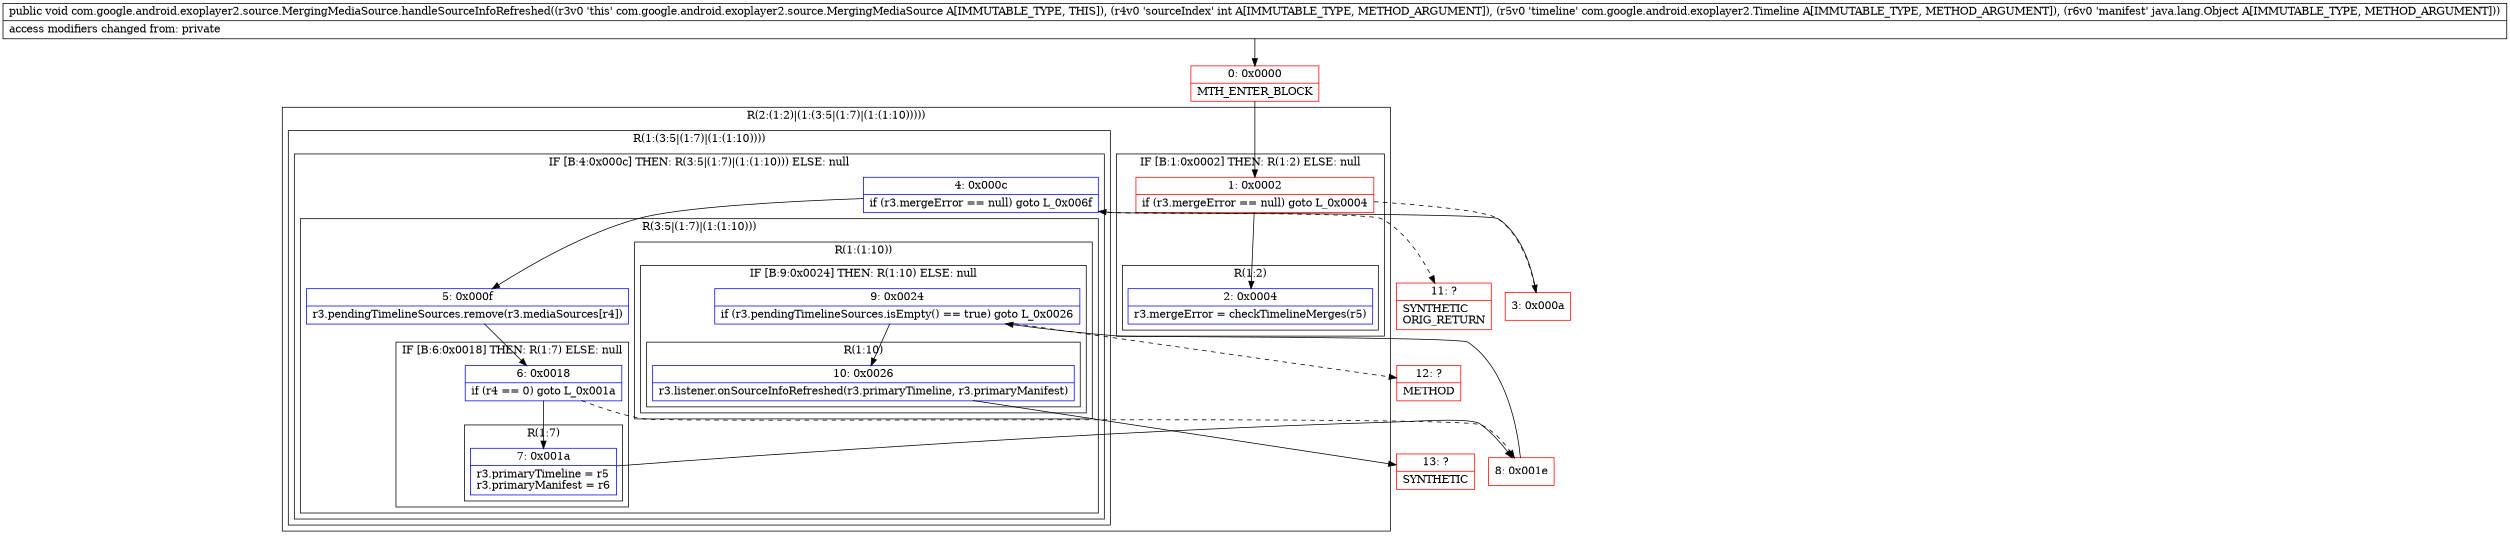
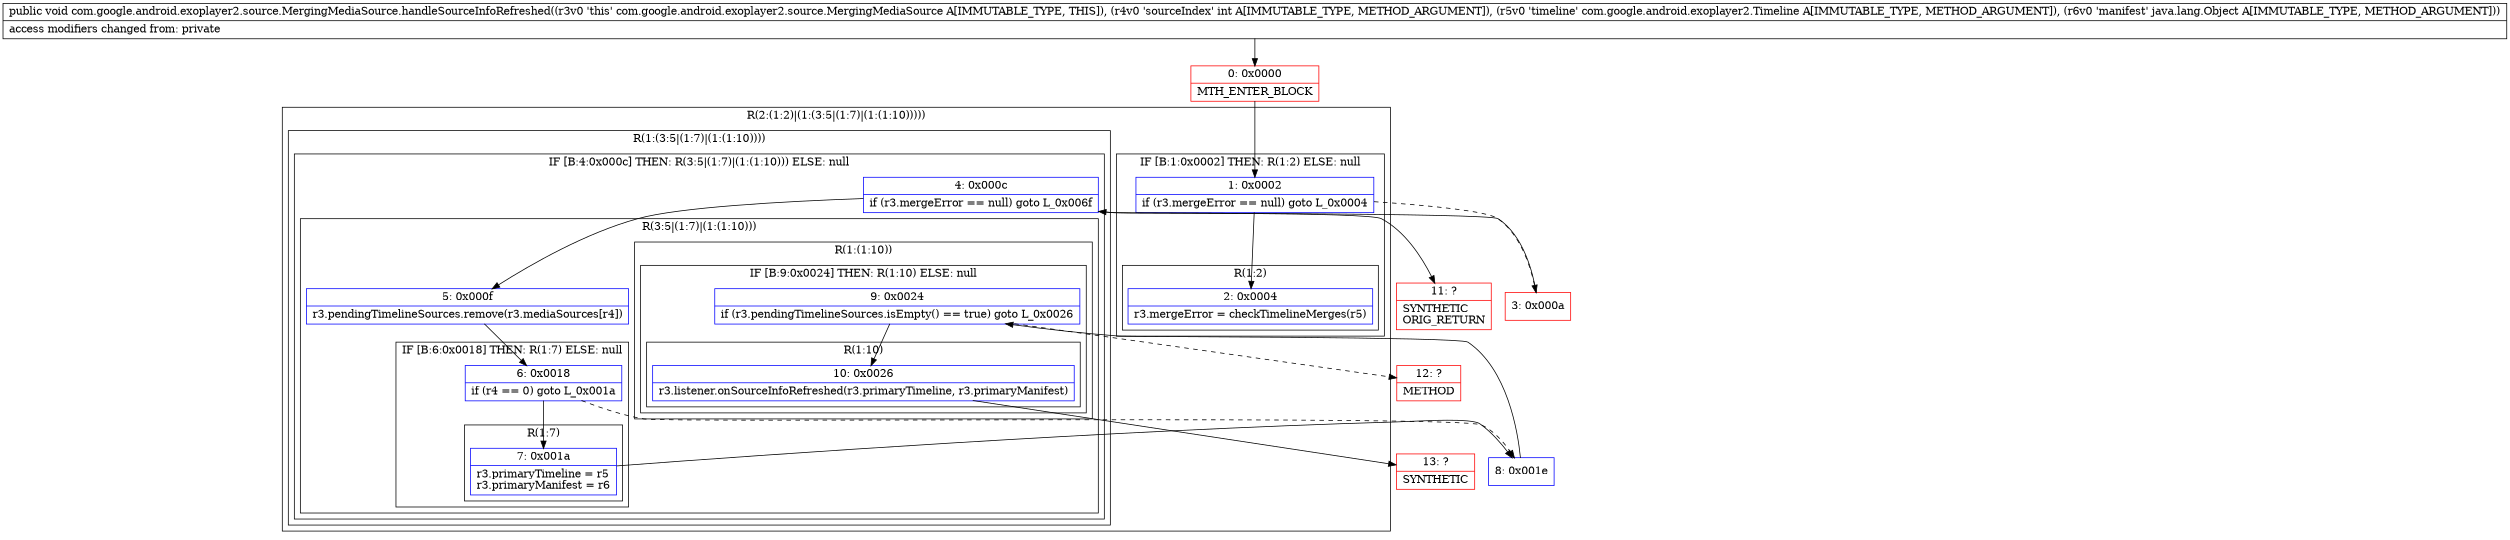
node "1: 0x0002": color red -> blue
edge "4: 0x000c" -> "11: ?": style dashed -> solid
node "8: 0x001e": color red -> blue
